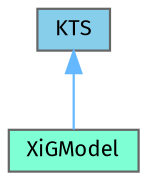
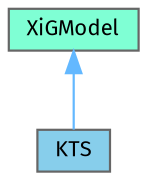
edge "XiGModel" -> "KTS": reversed
